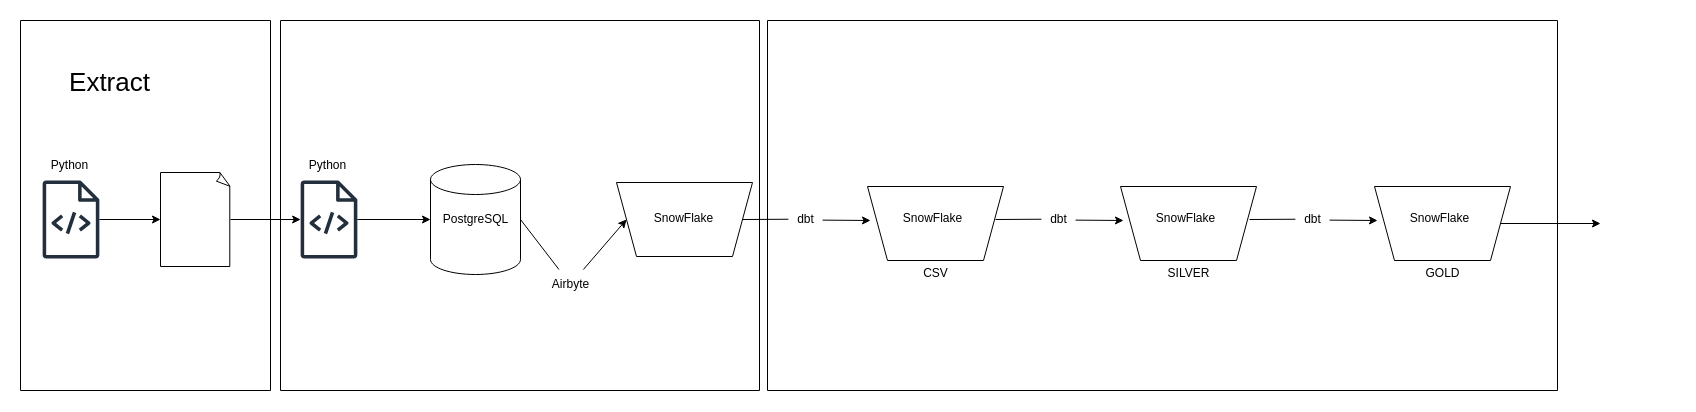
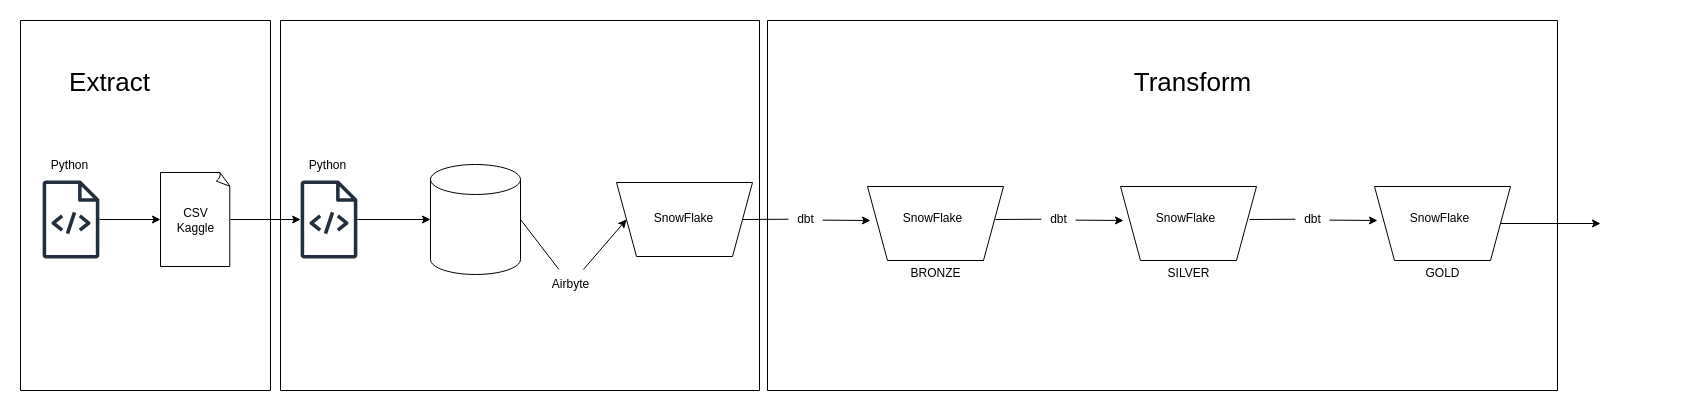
node "Transform": added
node "CSV Kaggle": added
node "PostgreSQL": removed
node "CSV": label "CSV" -> "BRONZE"
